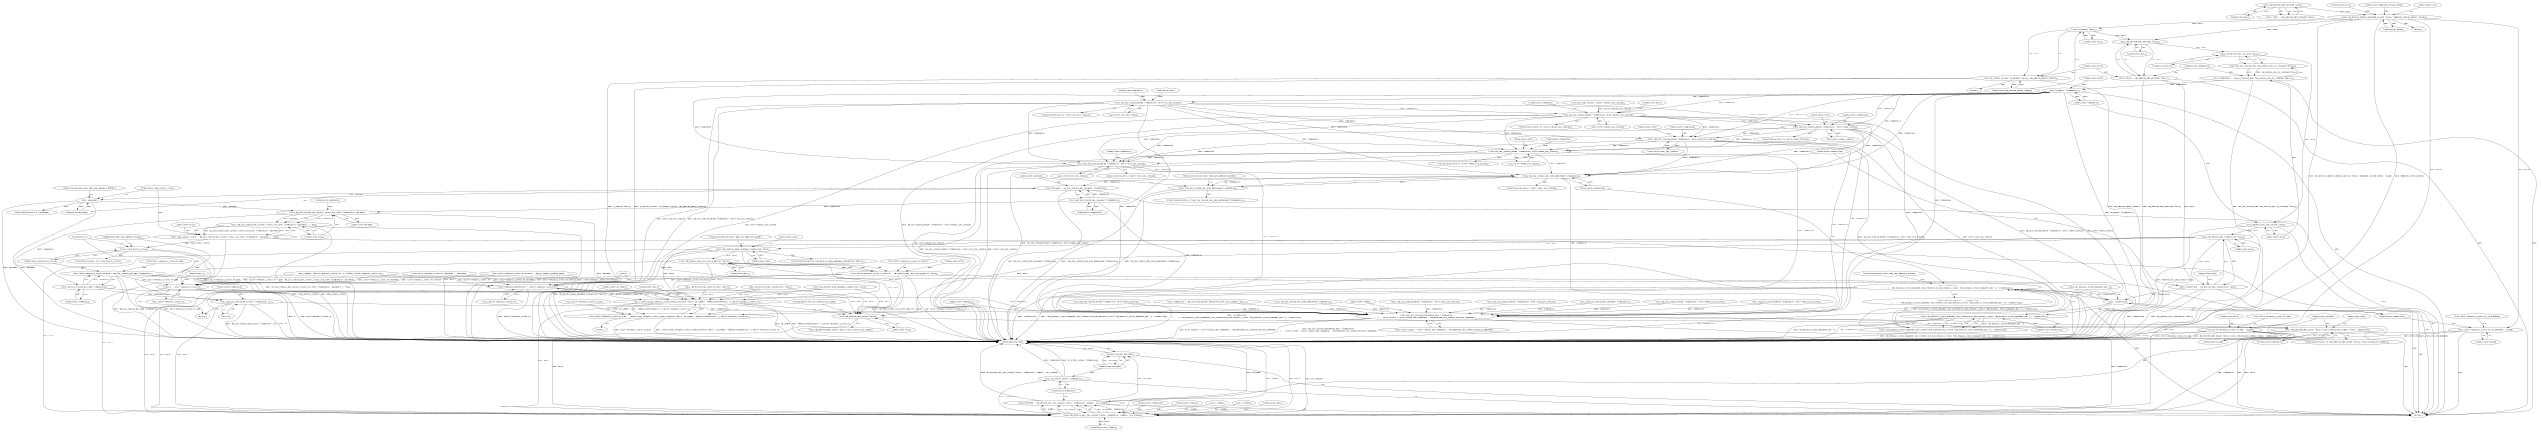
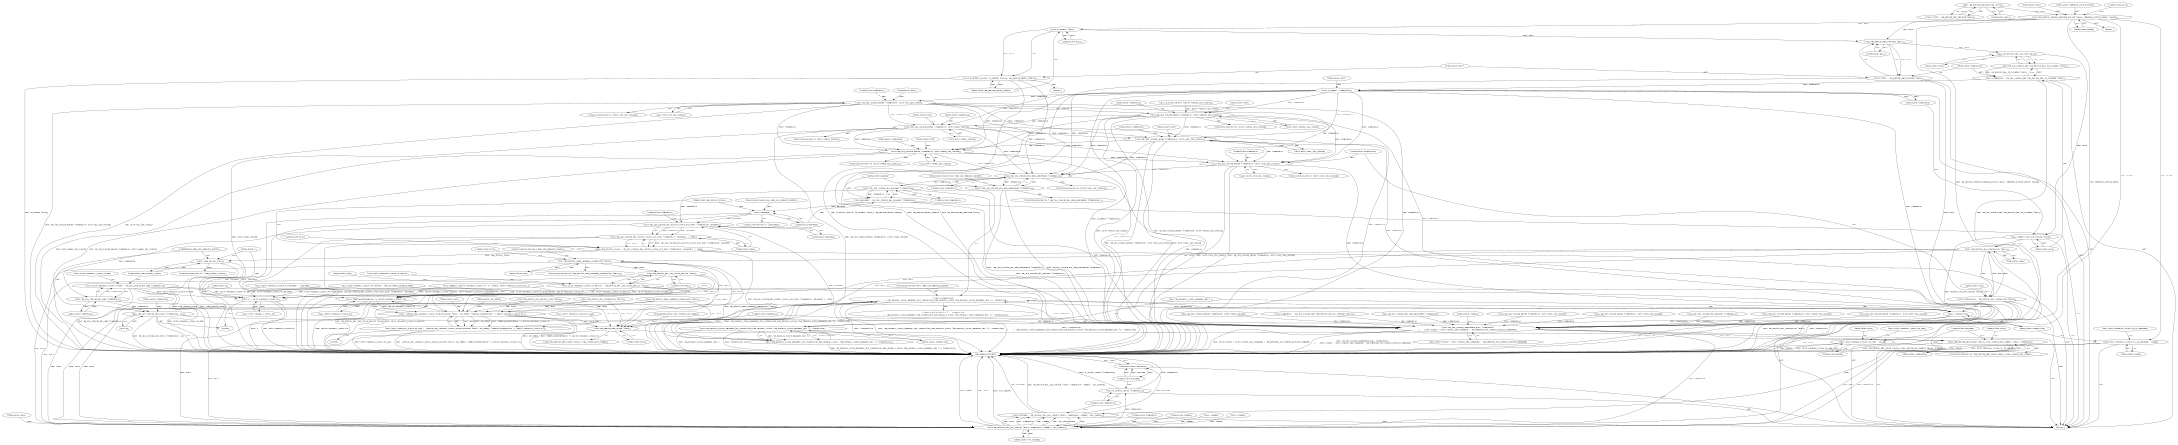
edge "(Call,nm_ip6_config_get_num_addresses (composite))" -> "(Call,gateway = nm_ip6_config_get_gateway (composite))": now "(Call,nm_ip6_config_get_num_addresses (composite))" -> "(Call,nm_ip6_config_get_gateway (composite))"
